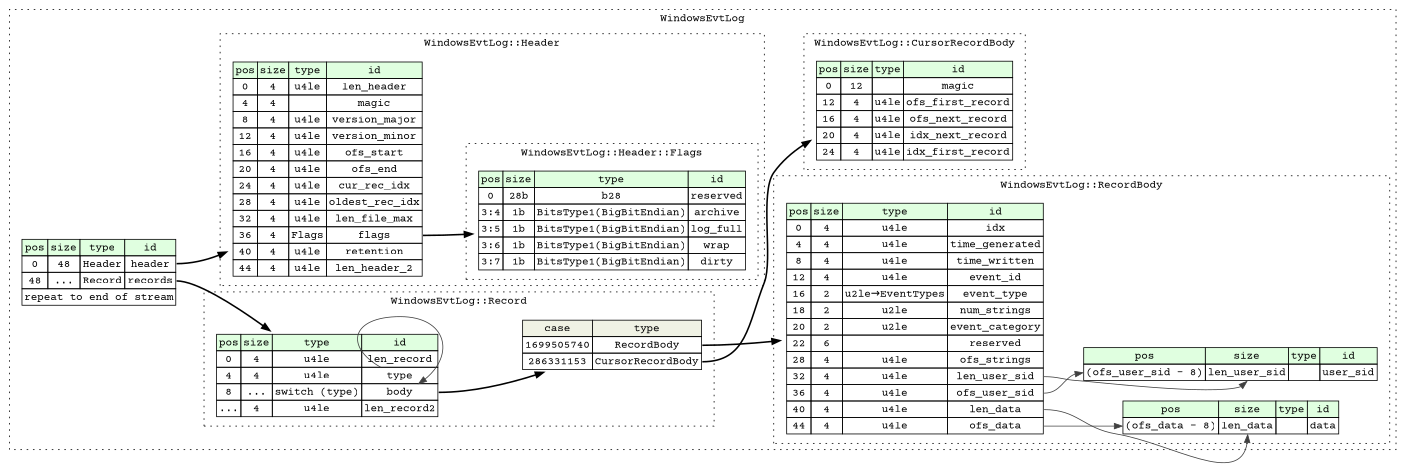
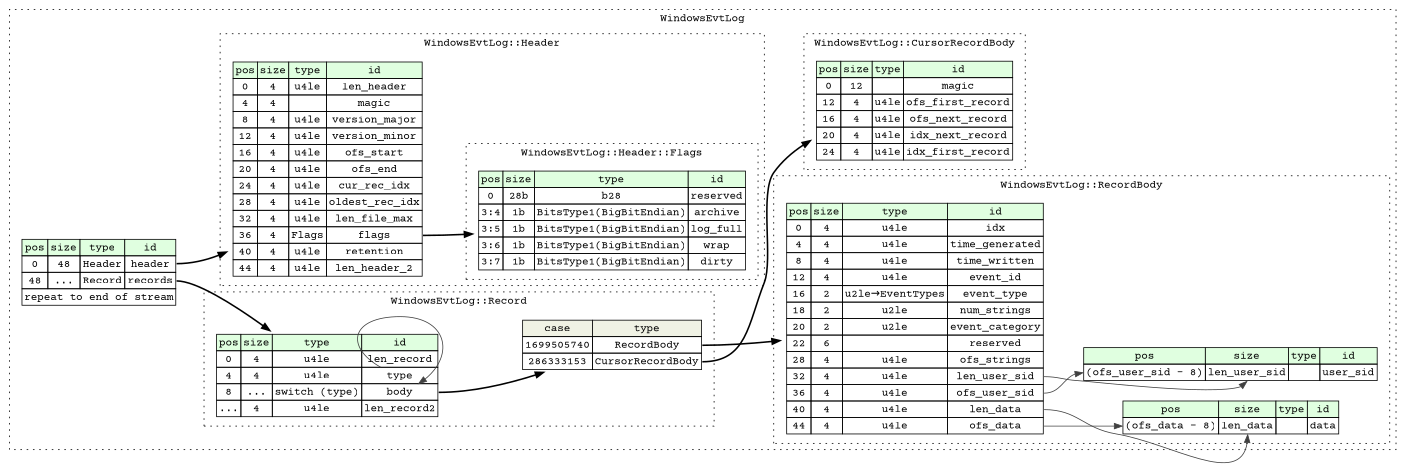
node "case": text "286331153" -> "286333153"
